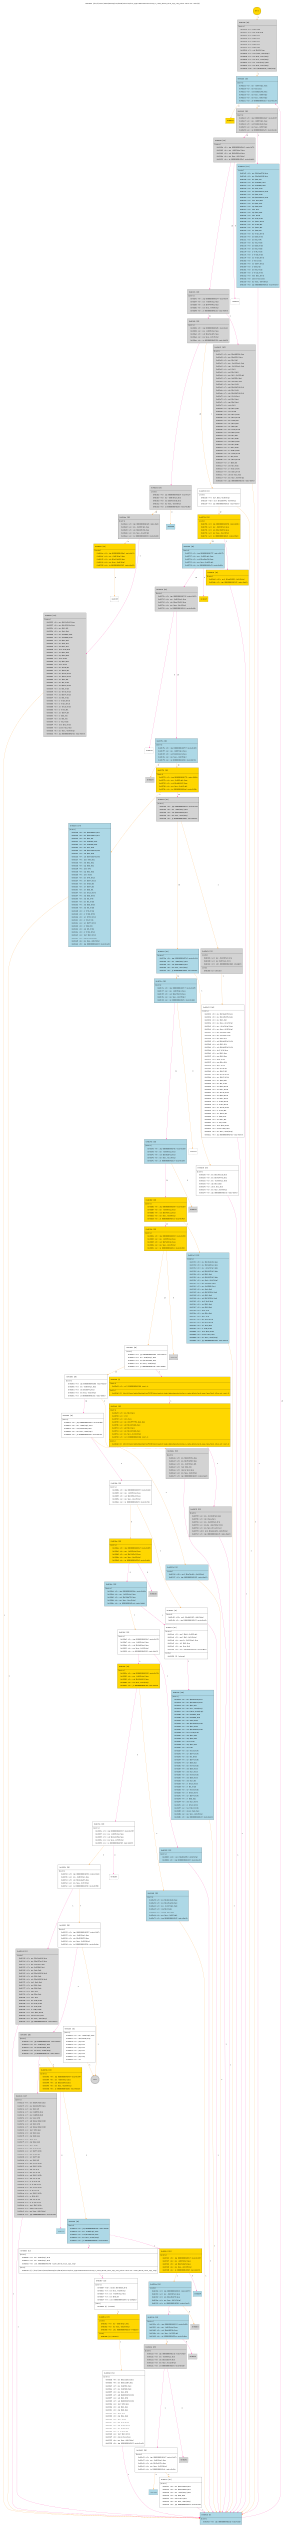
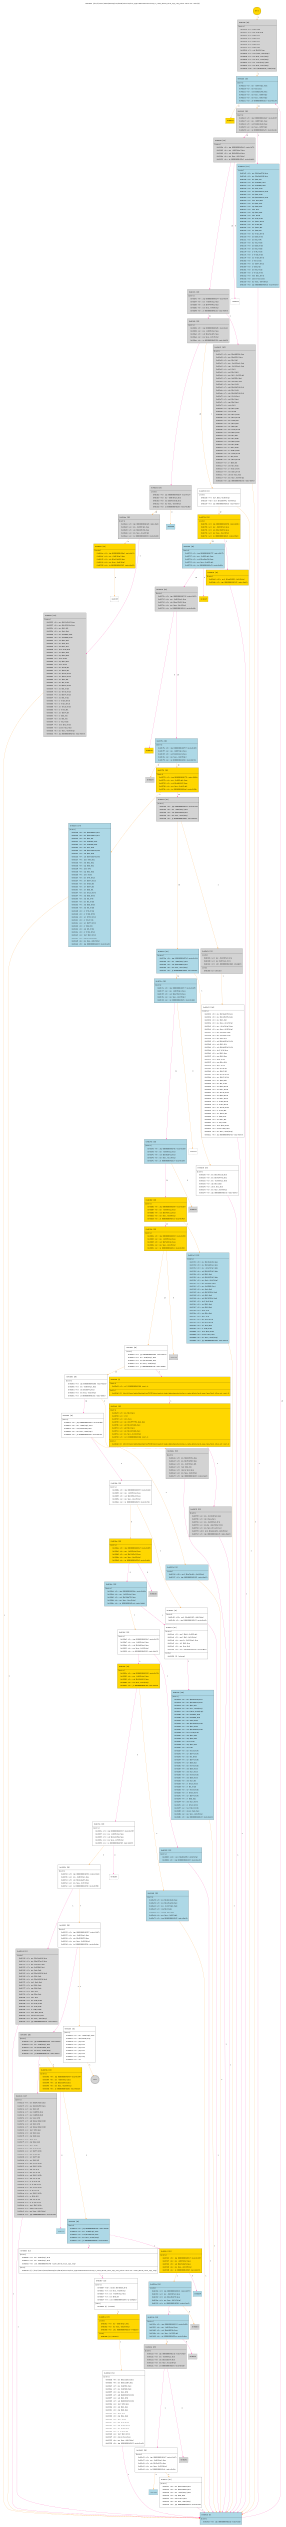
node "0x402416": fillcolor white -> gold
edge "0x401952 [28]" -> "Exit": now "0x401952 [28]" -> "0x40233e [21]"
